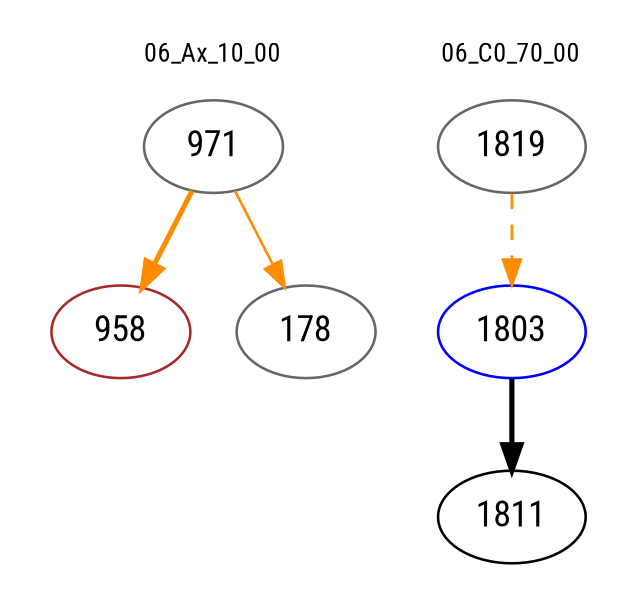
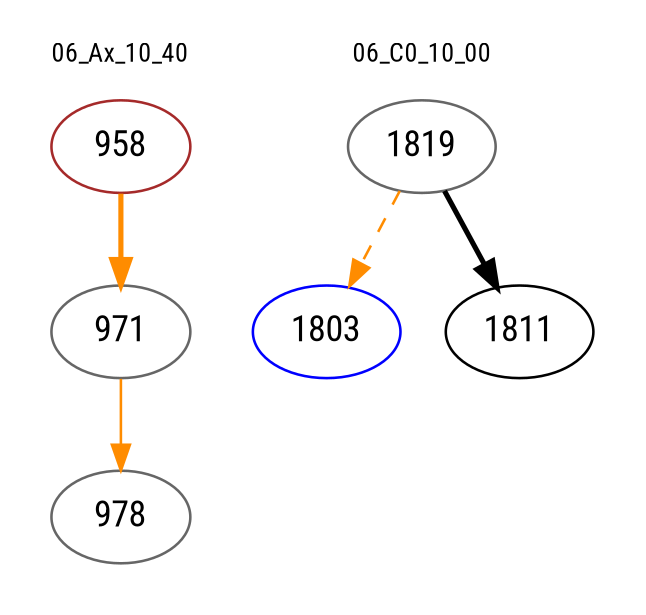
cluster "06_Ax_10_00": label "06_Ax_10_00" -> "06_Ax_10_40"
cluster "06_C0_70_00": label "06_C0_70_00" -> "06_C0_10_00"
edge "971" -> "958": reversed
node "178": label "178" -> "978"
edge "1803" -> "1811": now "1819" -> "1811"
